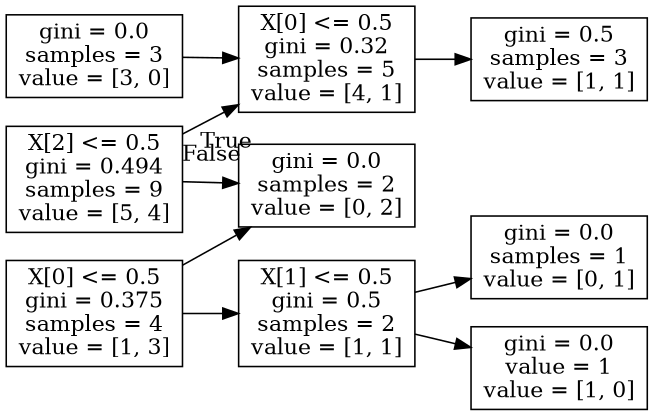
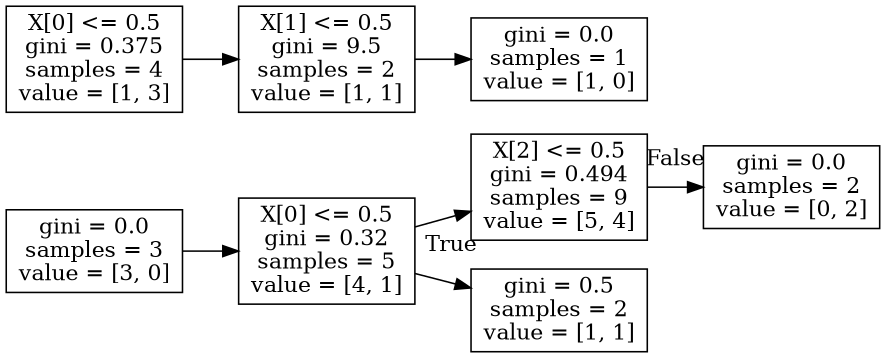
node "gini = 0.5 samples = 3 value = [1, 1]": label "gini = 0.5 samples = 3 value = [1, 1]" -> "gini = 0.5 samples = 2 value = [1, 1]"
edge "X[2] <= 0.5 gini = 0.494 samples = 9 value = [5, 4]" -> "X[0] <= 0.5 gini = 0.32 samples = 5 value = [4, 1]": reversed
edge "X[0] <= 0.5 gini = 0.375 samples = 4 value = [1, 3]" -> "gini = 0.0 samples = 2 value = [0, 2]": removed
node "gini = 0.0 samples = 1 value = [0, 1]": removed
node "X[1] <= 0.5 gini = 0.5 samples = 2 value = [1, 1]": label "X[1] <= 0.5 gini = 0.5 samples = 2 value = [1, 1]" -> "X[1] <= 0.5 gini = 9.5 samples = 2 value = [1, 1]"
node "gini = 0.0 value = 1 value = [1, 0]": label "gini = 0.0 value = 1 value = [1, 0]" -> "gini = 0.0 samples = 1 value = [1, 0]"
